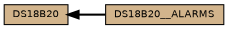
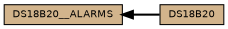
edge "DS18B20__ALARMS" -> "DS18B20": reversed
